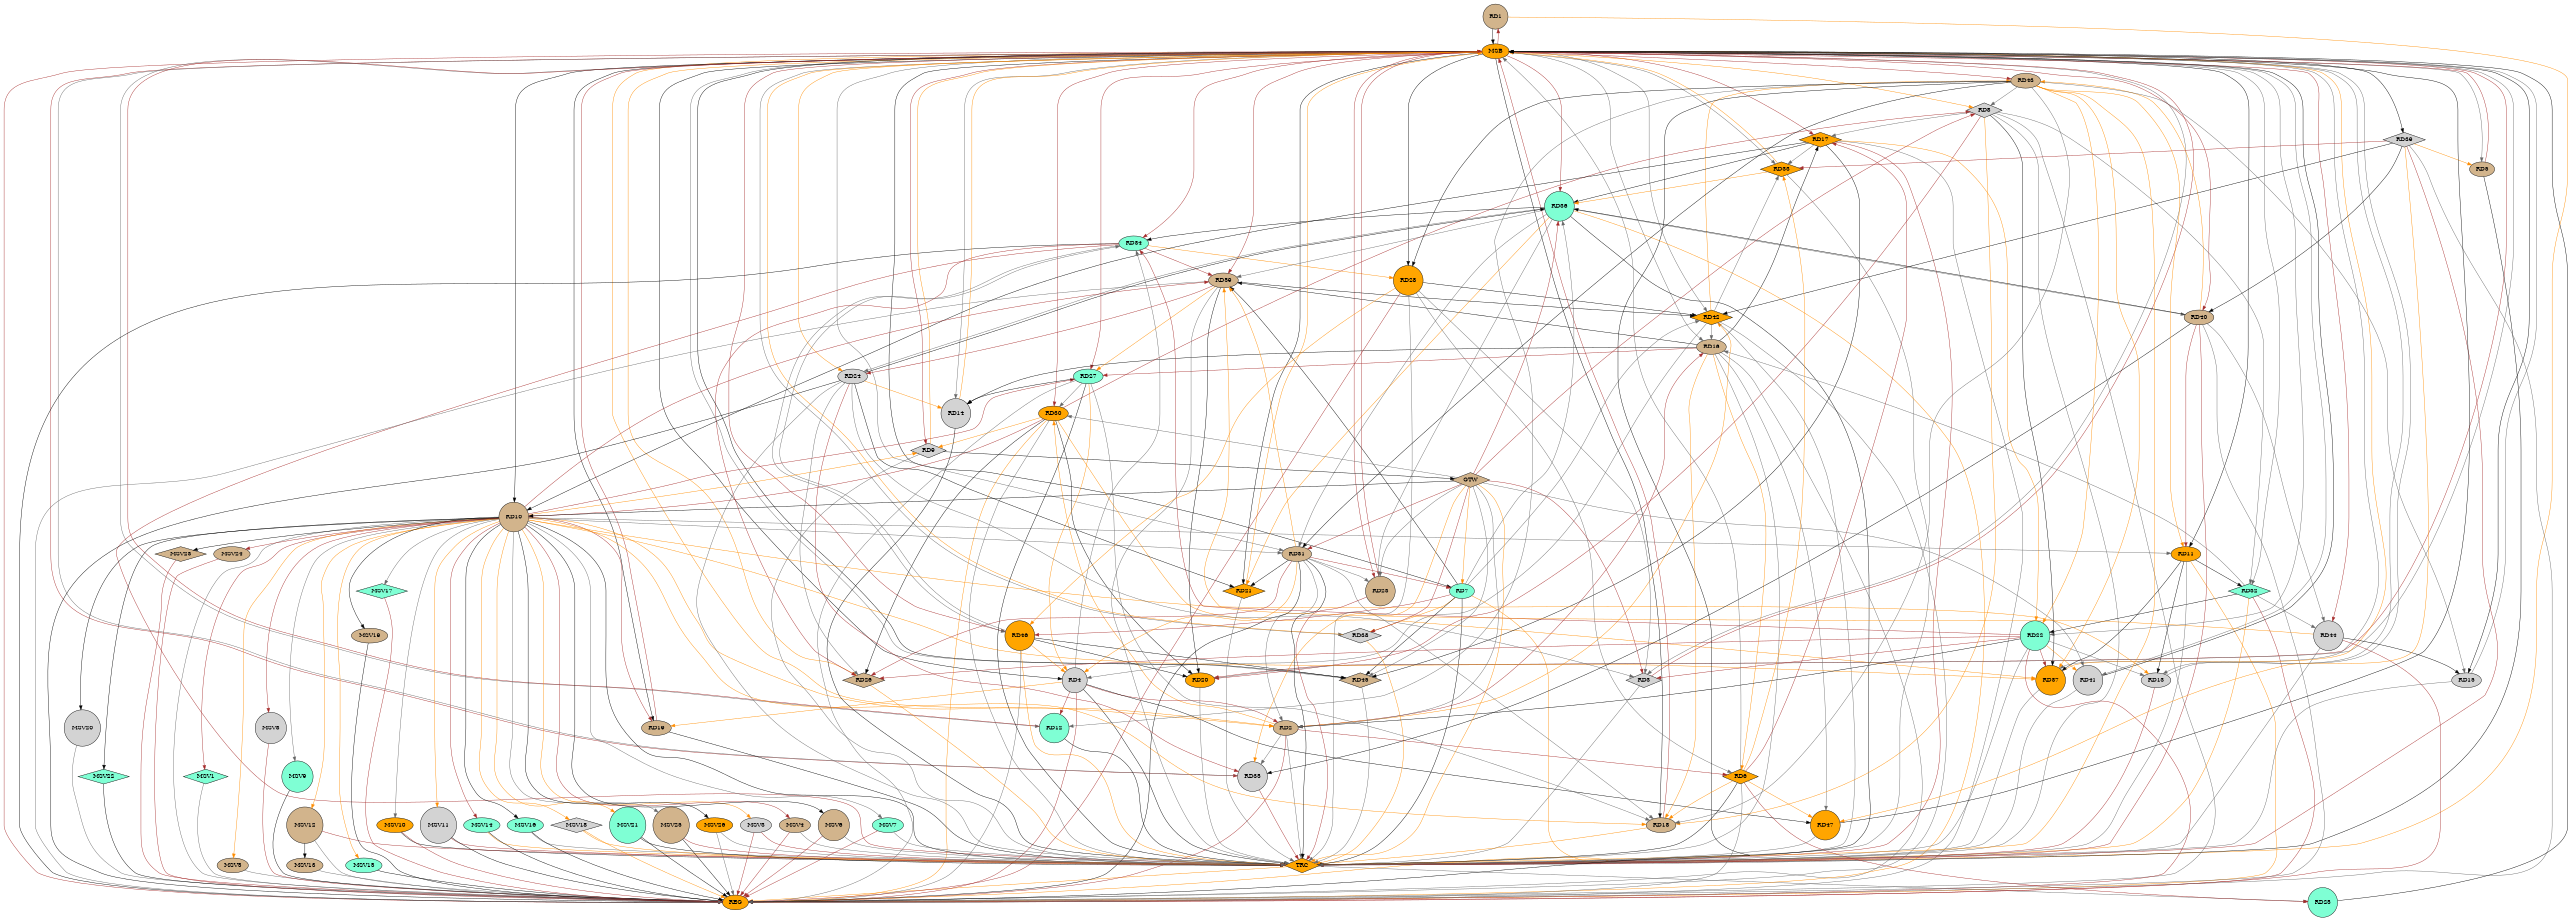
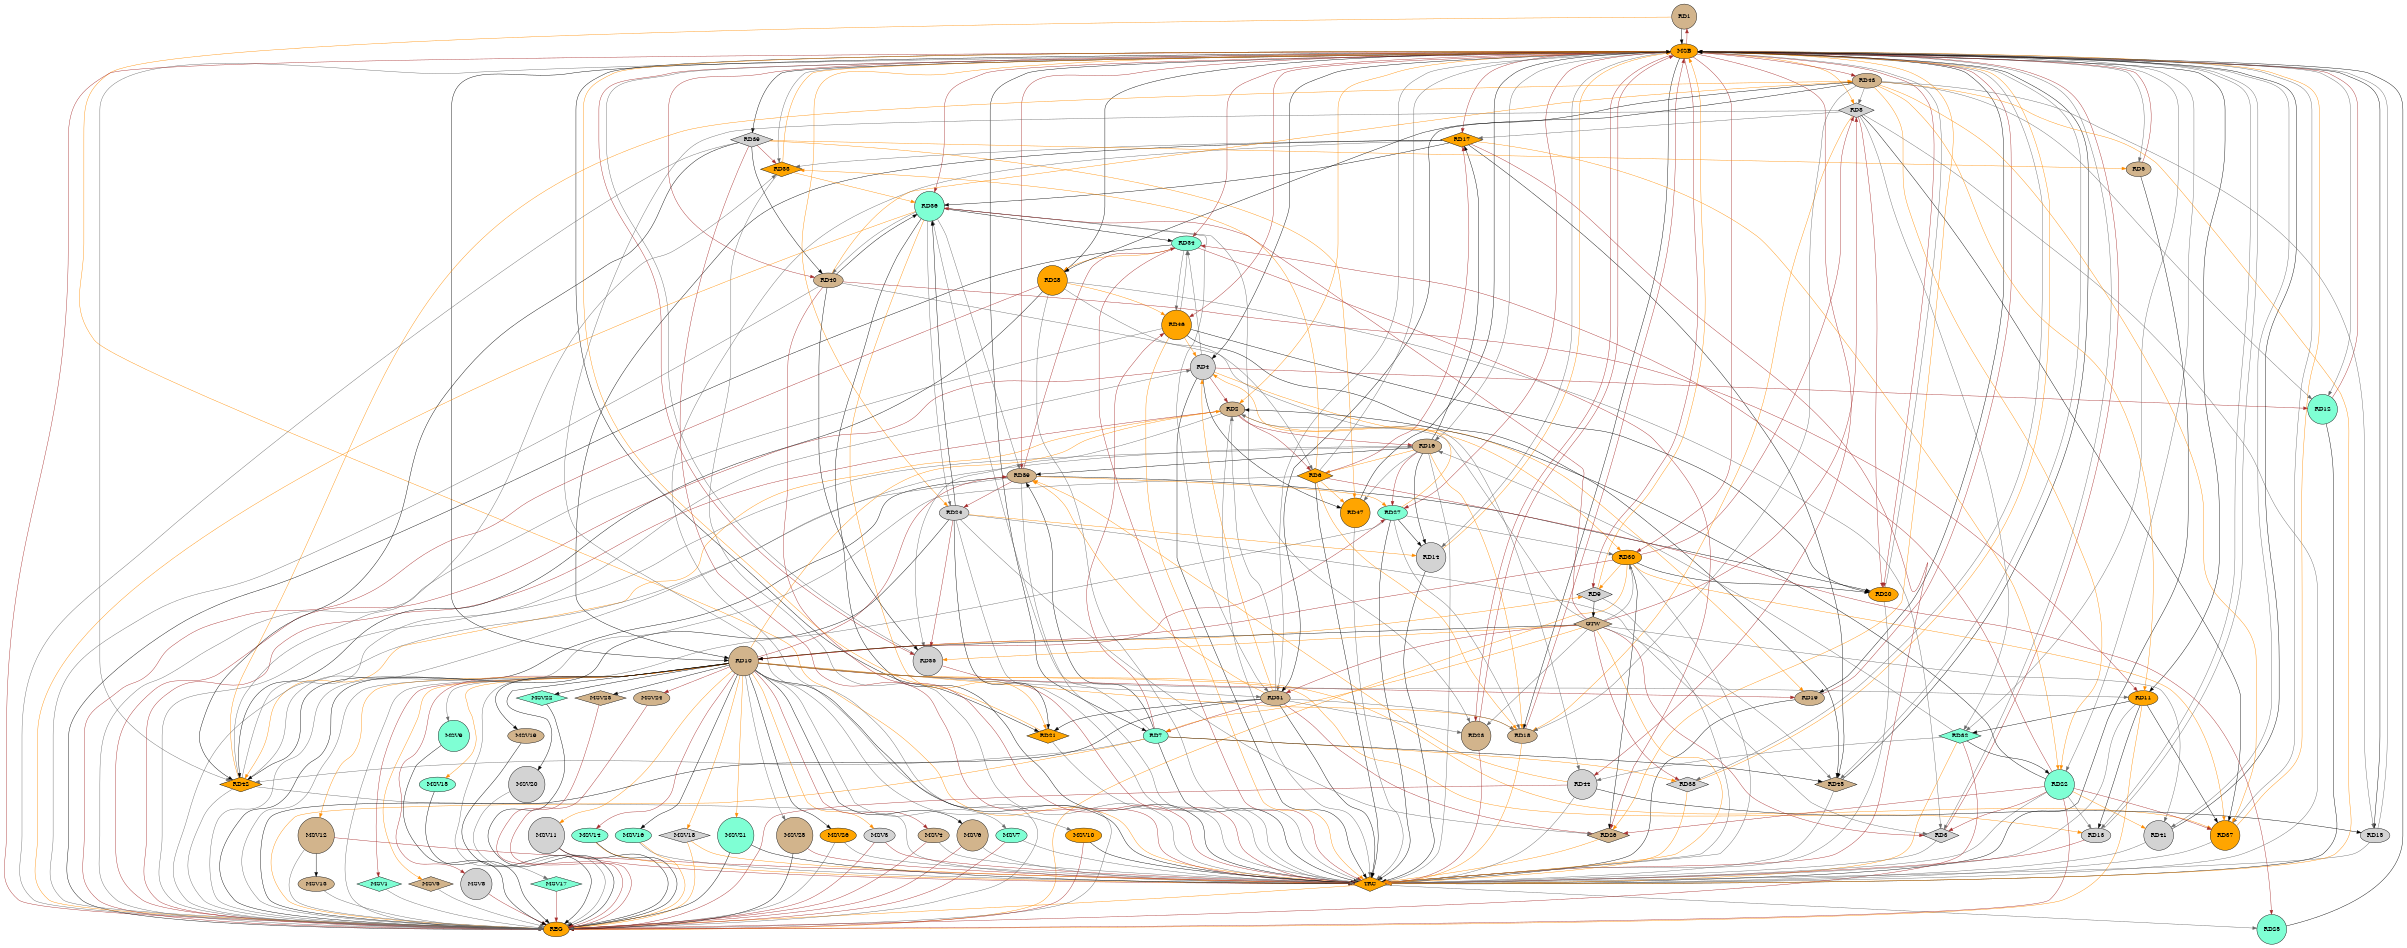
edge "RD34" -> "RD59": reversed
edge "RD43" -> "REG": removed
node "MSV5": shape ellipse -> diamond
edge "MSV16" -> "REG": color black -> darkorange
